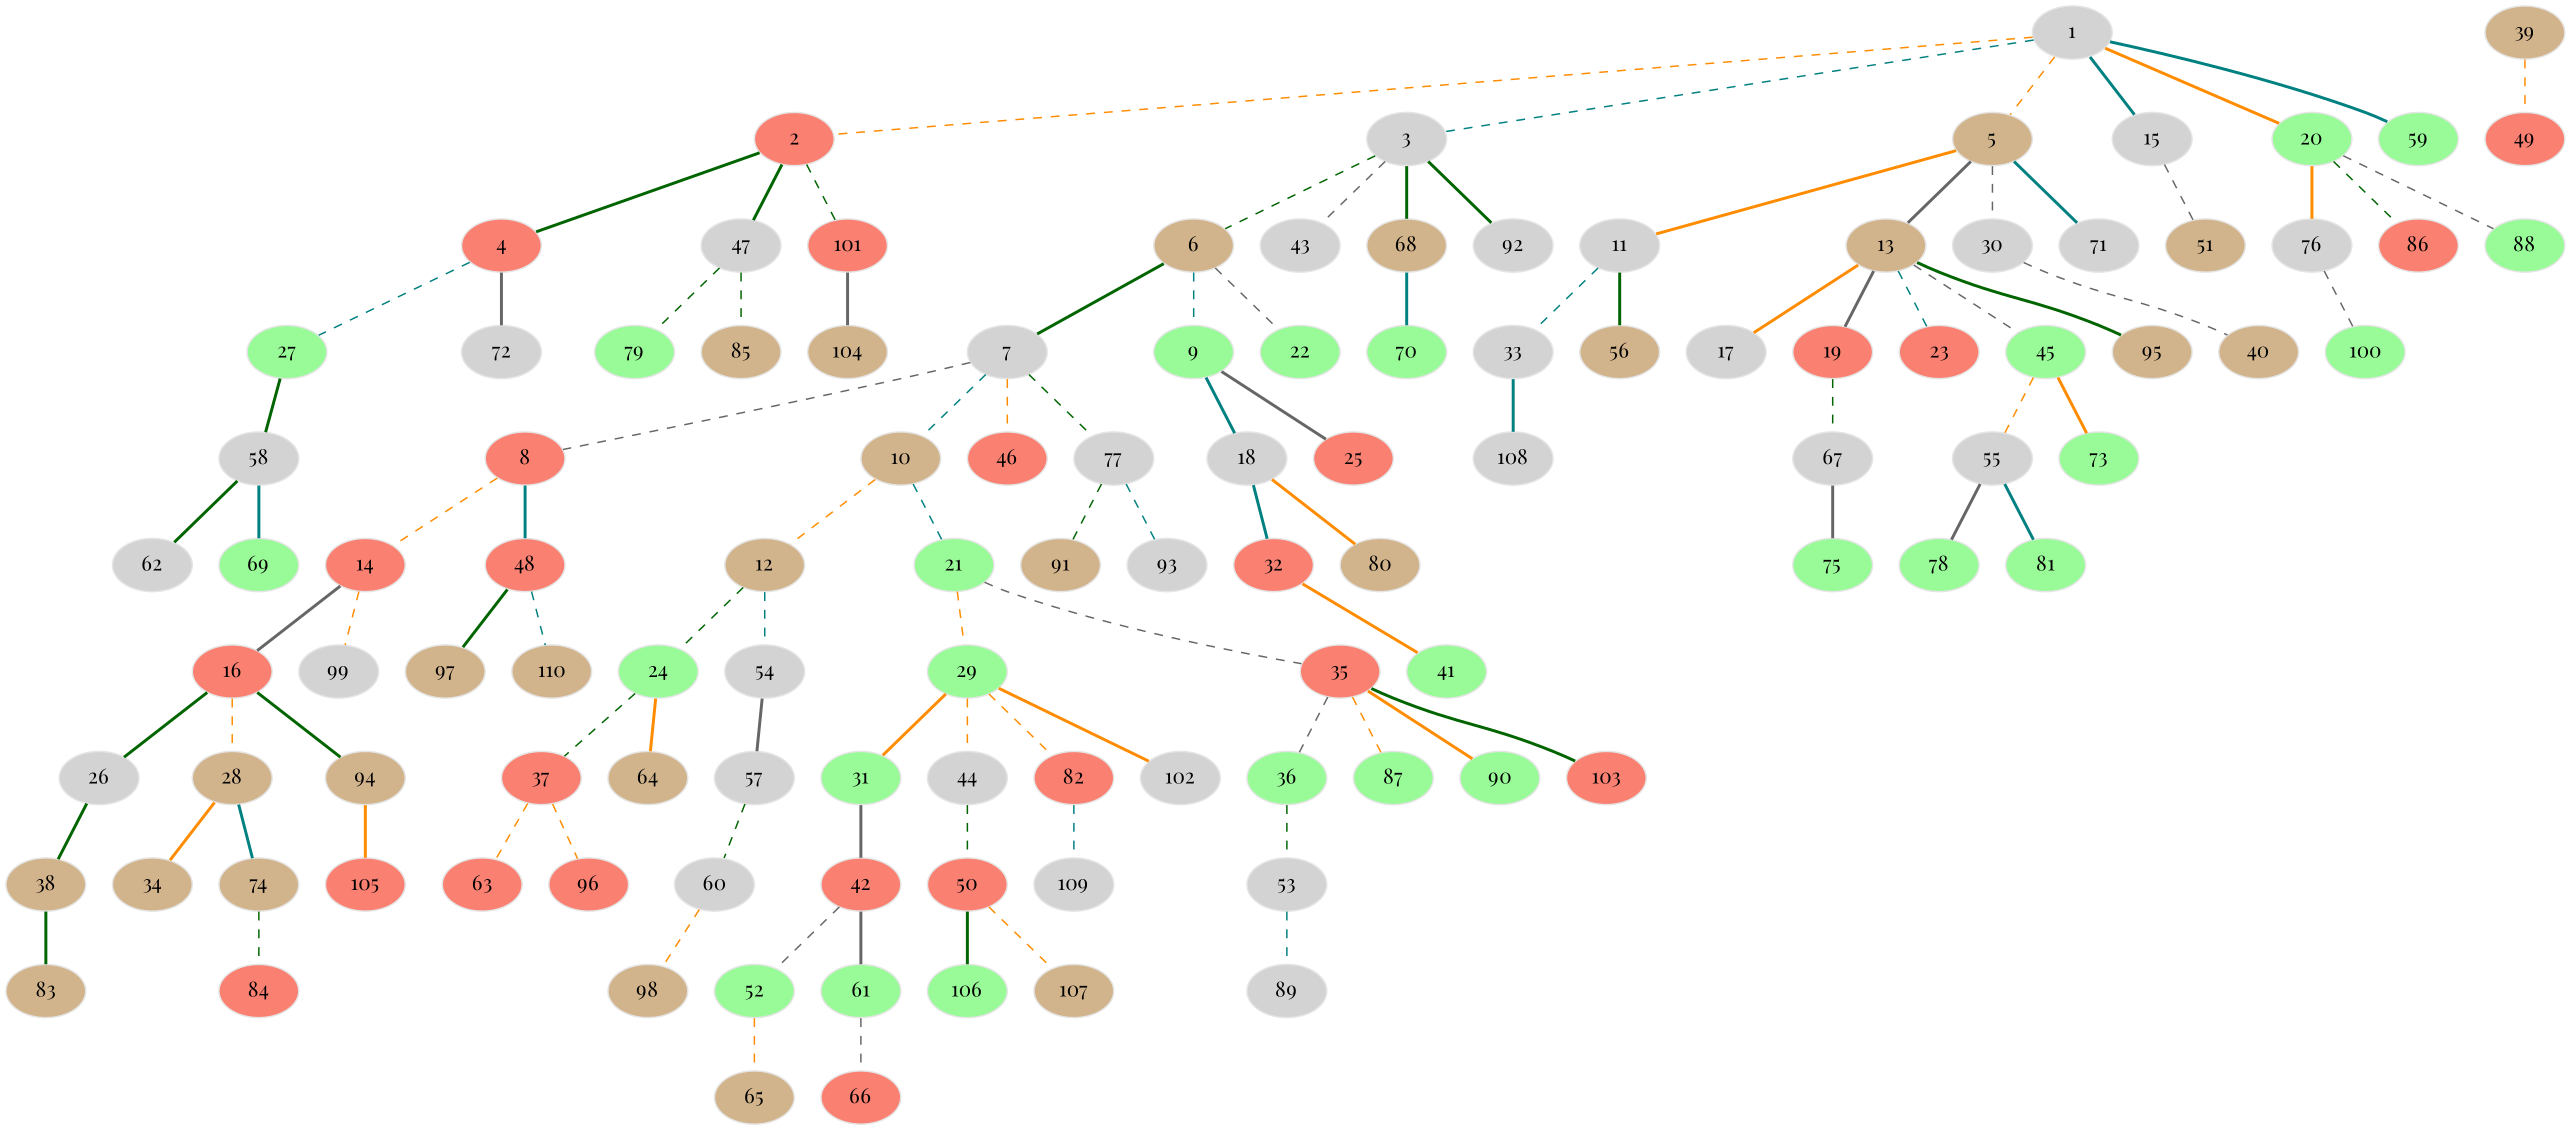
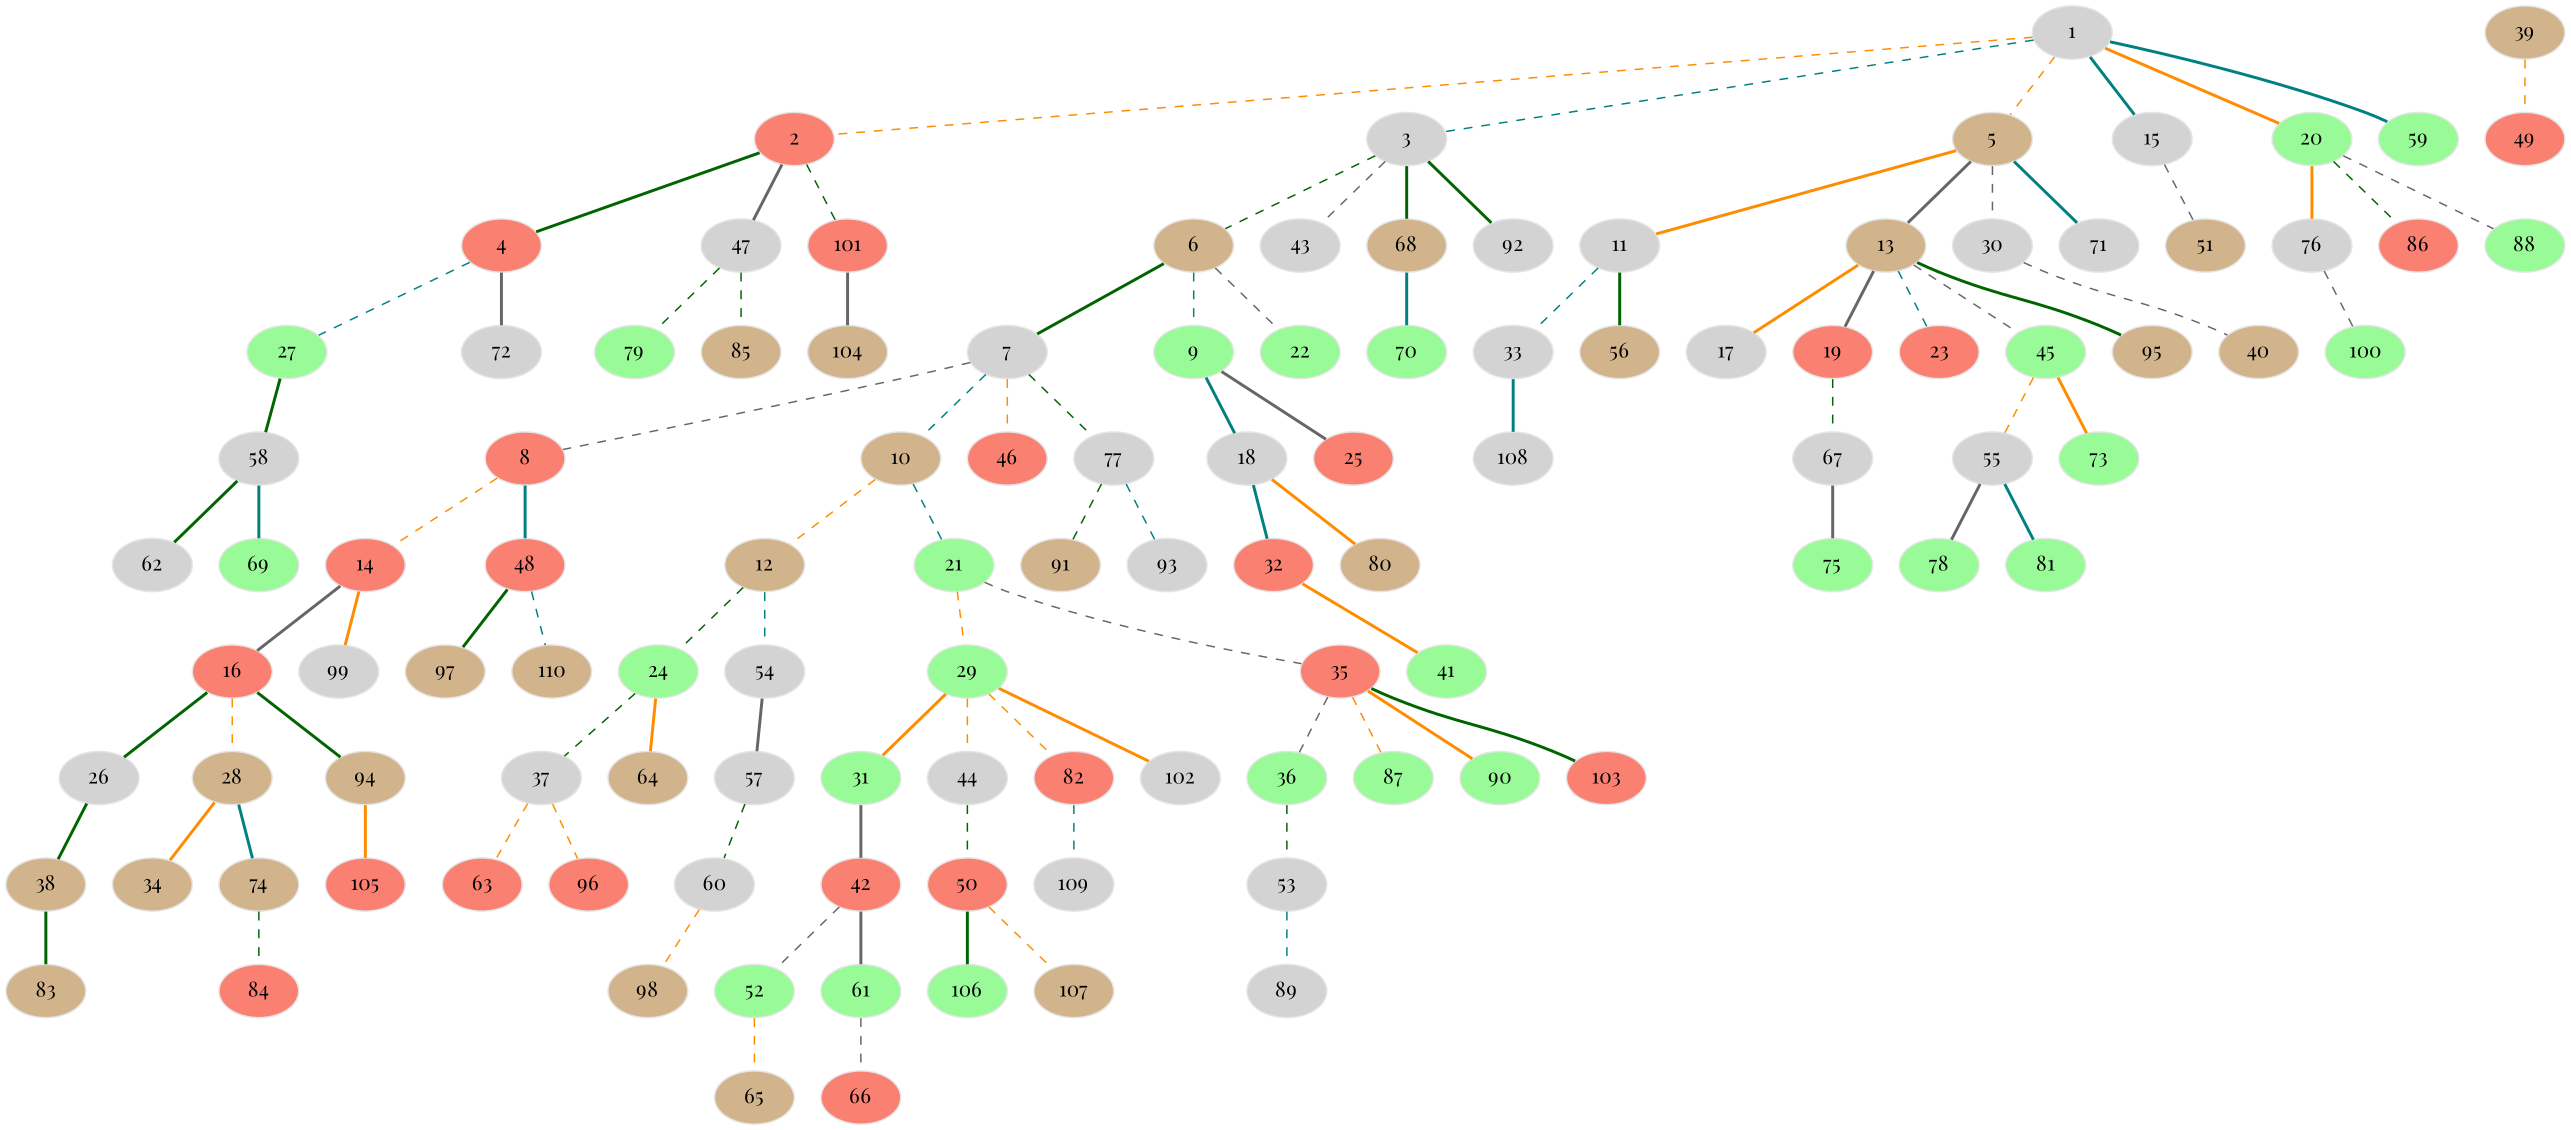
edge "2" -- "47": color darkgreen -> gray40
edge "14" -- "99": style dashed -> bold
node "37": fillcolor salmon -> lightgrey
